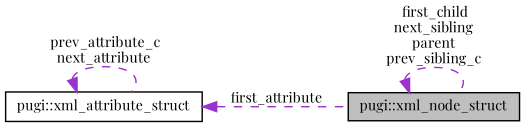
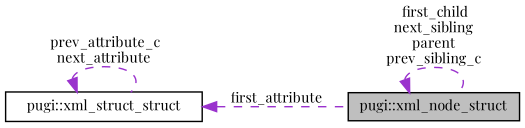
node "pugi::xml_attribute_struct": label "pugi::xml_attribute_struct" -> "pugi::xml_struct_struct"
